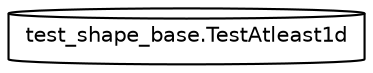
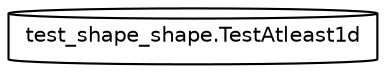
node "test_shape_base.TestAtleast1d": label "test_shape_base.TestAtleast1d" -> "test_shape_shape.TestAtleast1d"
